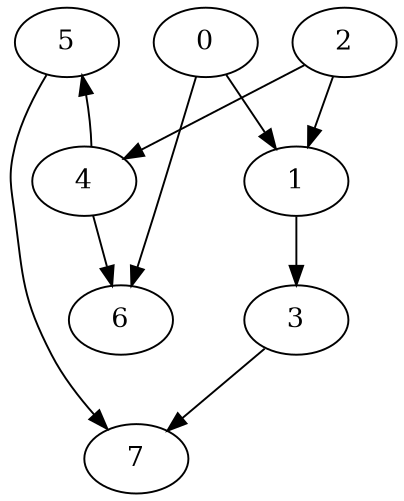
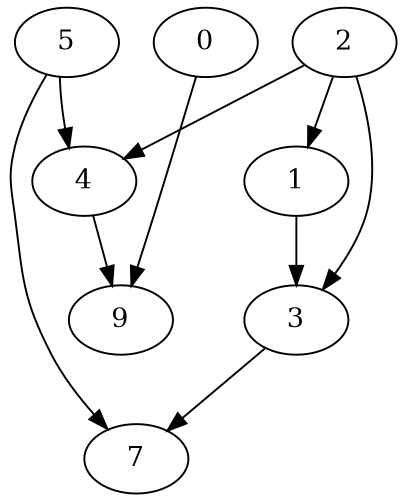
edge "0" -> "1": removed
edge "4" -> "5": reversed
edge "2" -> "3": added
node "6": label "6" -> "9"
